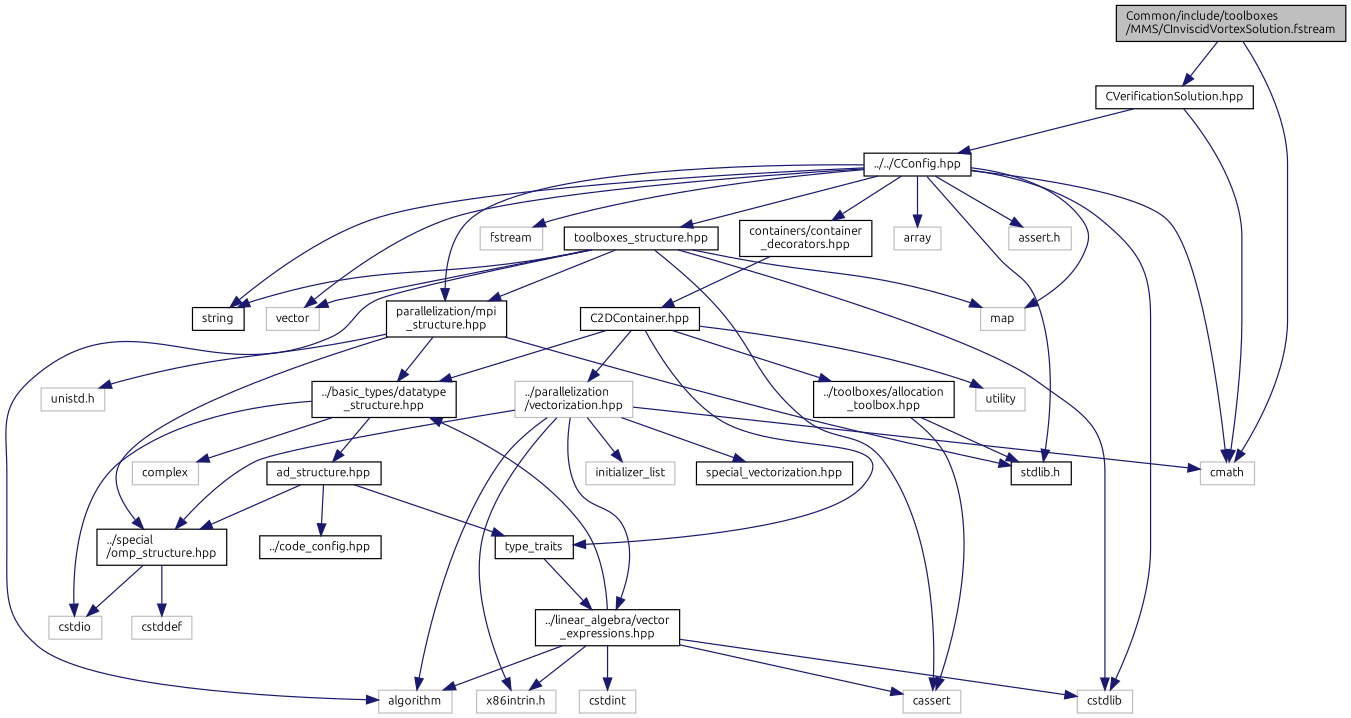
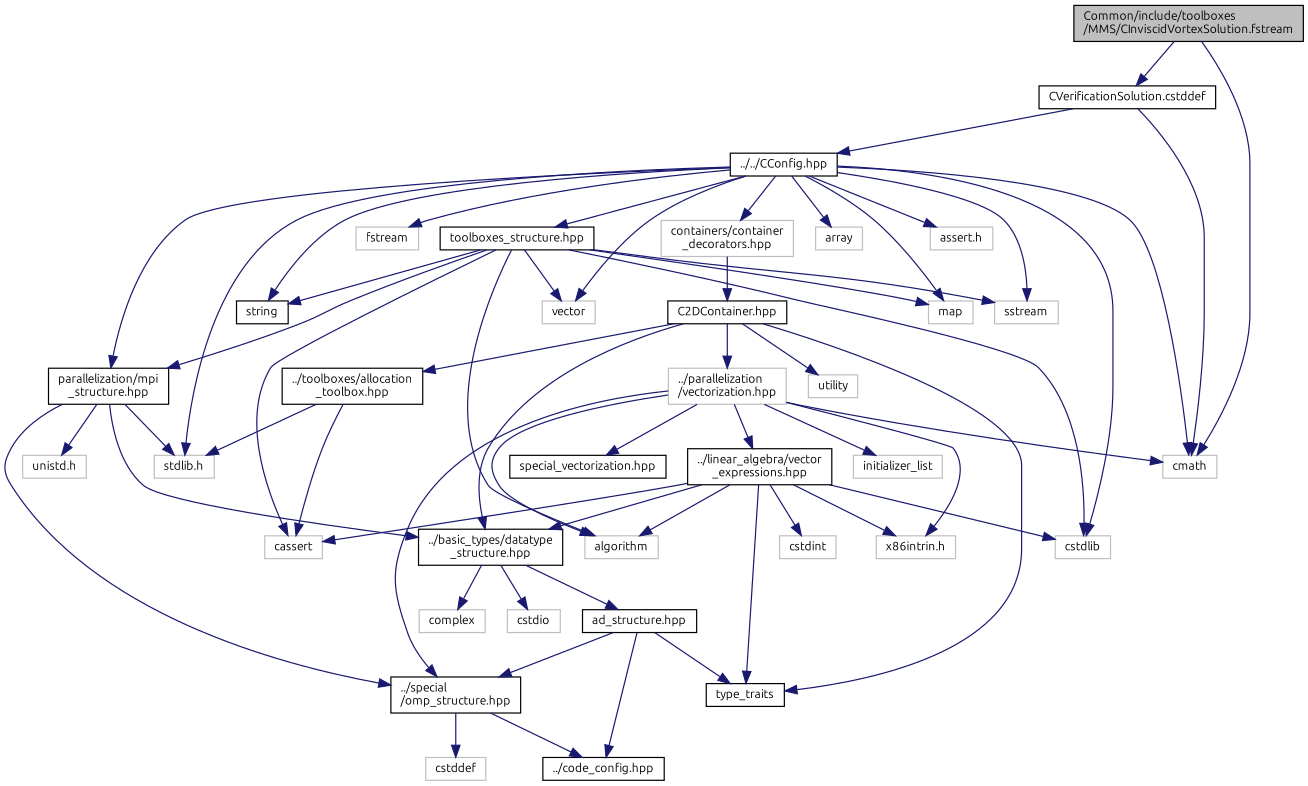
node "CVerificationSolution.hpp": label "CVerificationSolution.hpp" -> "CVerificationSolution.cstddef"
node "containers/container _decorators.hpp": color black -> grey75
node "sstream": added
node "stdlib.h": color black -> grey75
edge "type_traits" -> "../linear_algebra/vector _expressions.hpp": reversed
edge "../special /omp_structure.hpp" -> "cstdio": now "../special /omp_structure.hpp" -> "../code_config.hpp"
